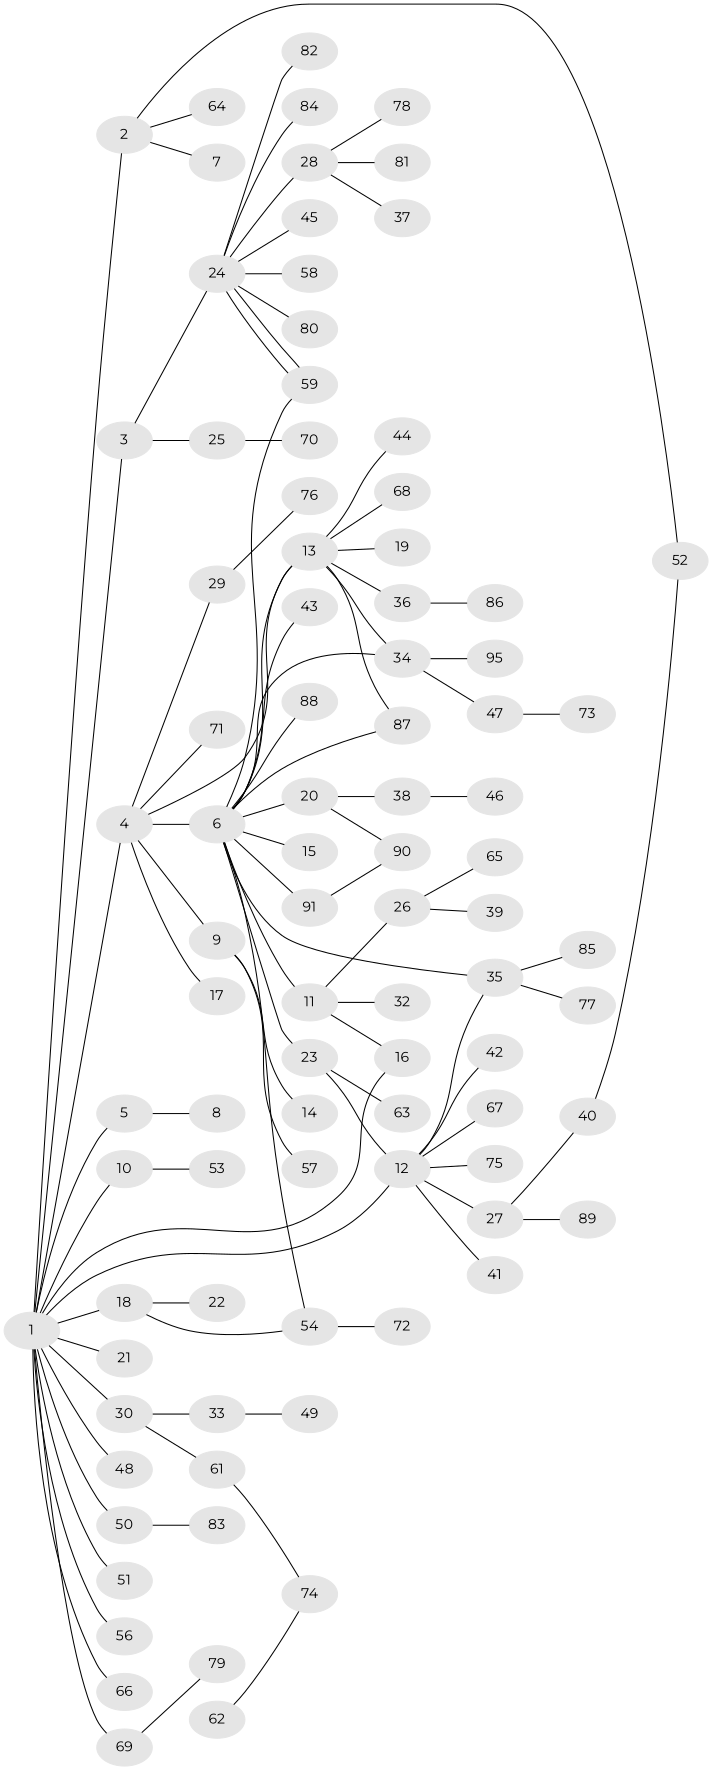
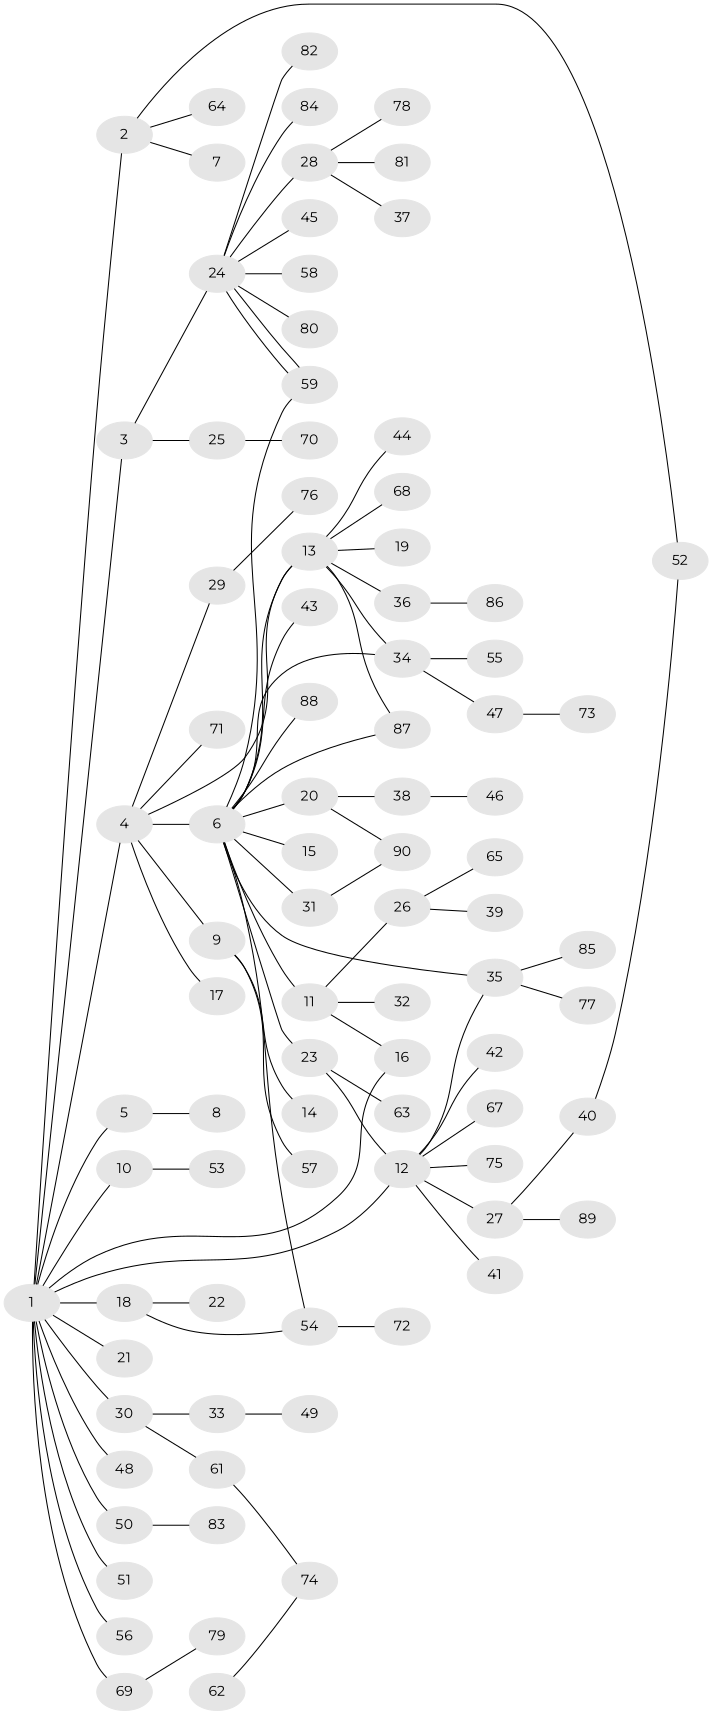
node "95": label "95" -> "55"
node "91": label "91" -> "31"
node "66": removed
